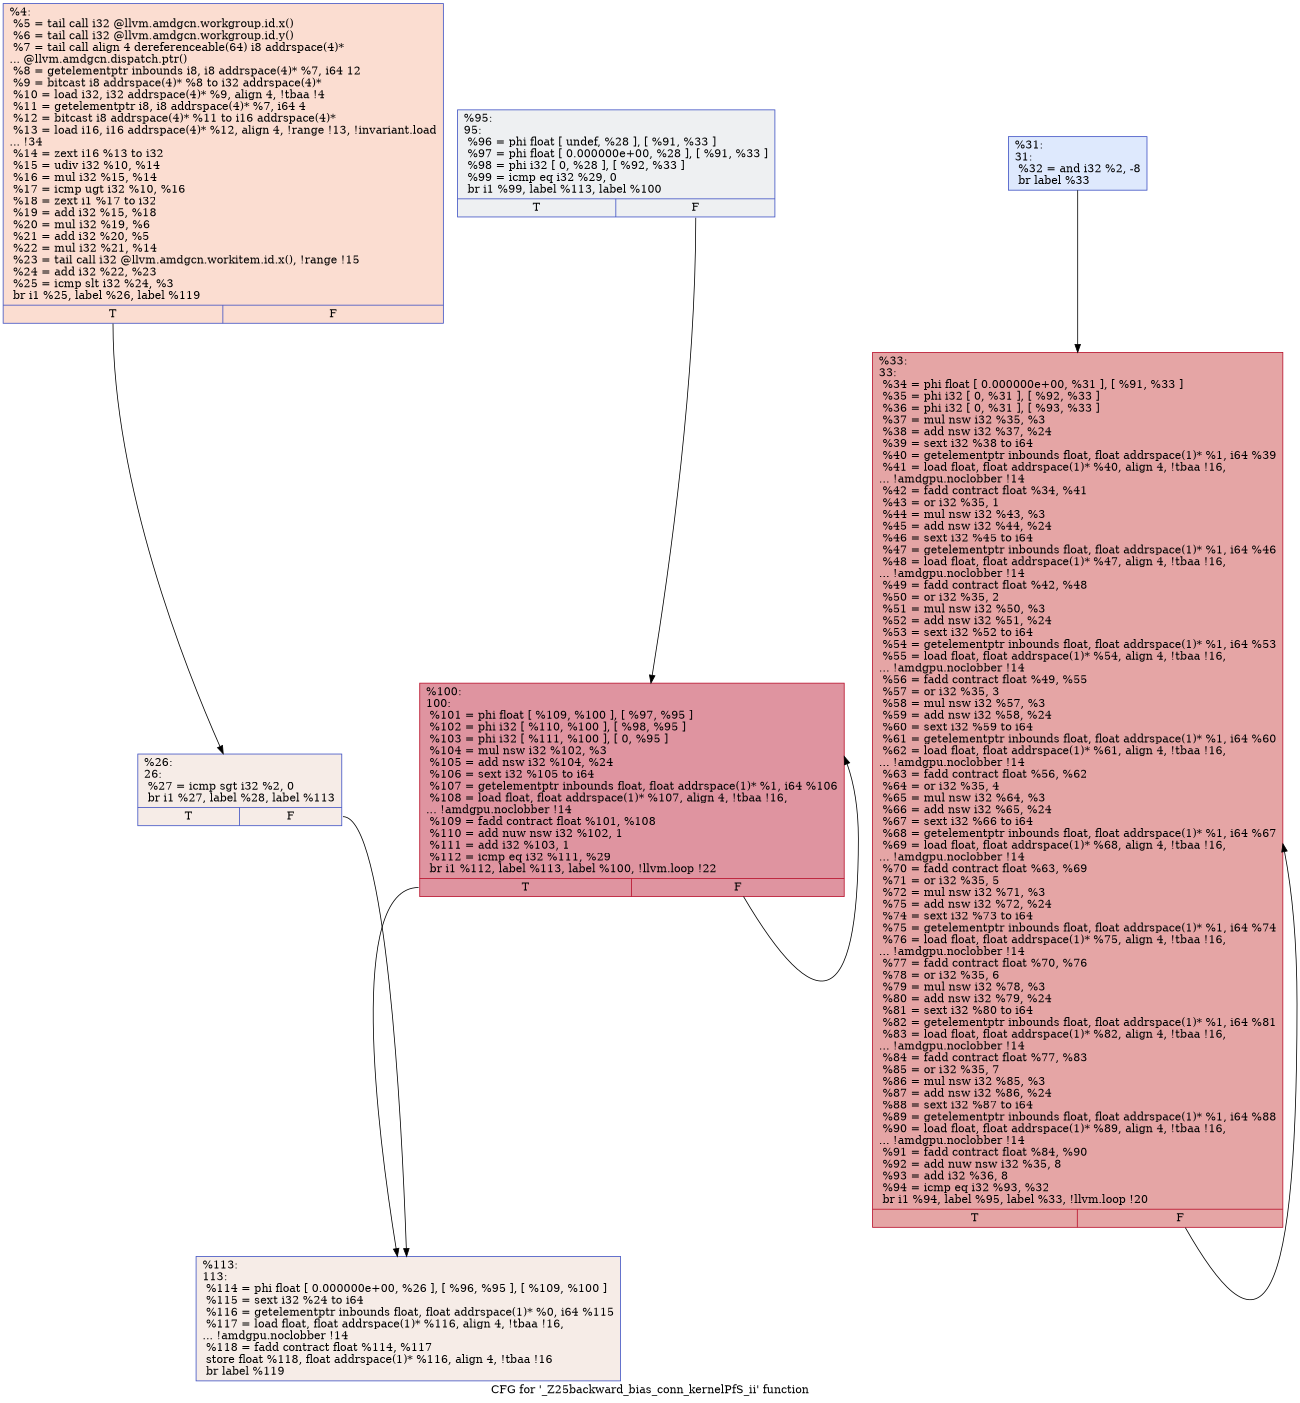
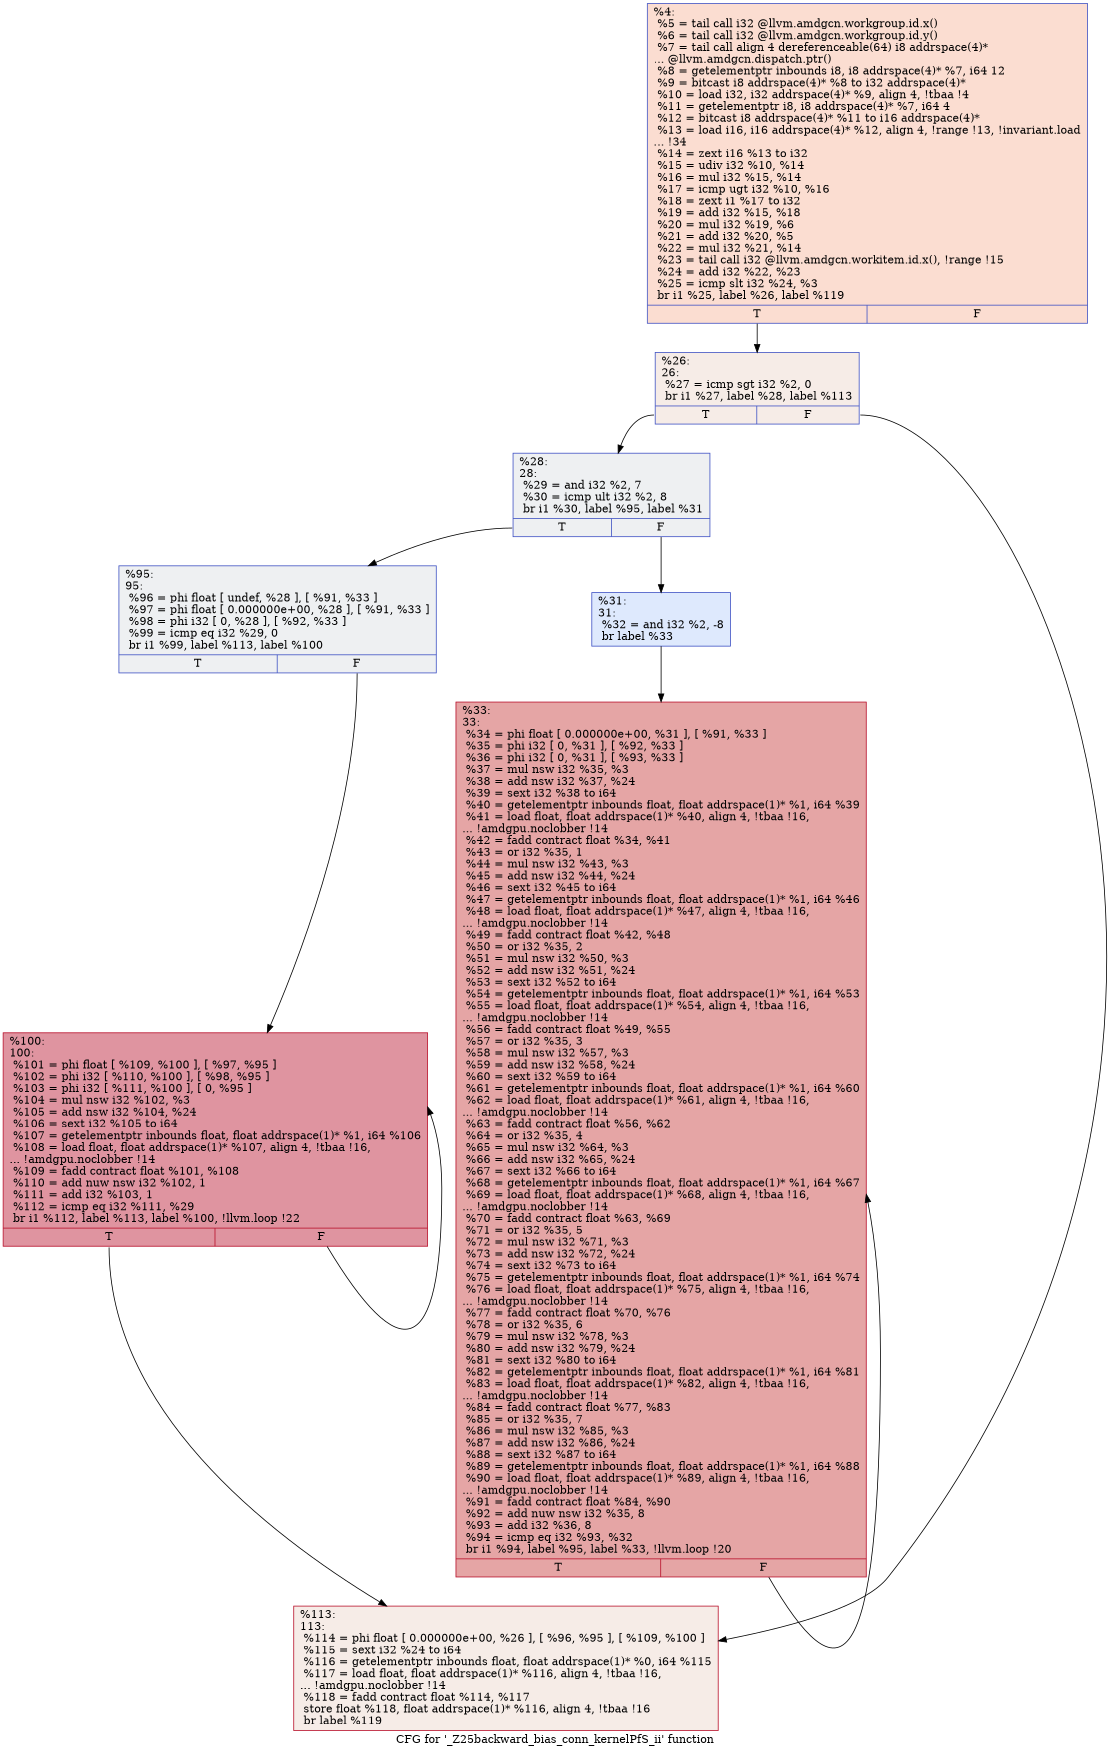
node "%28:": added
node "%33:": text "%75 = add nsw i32 %72, %24" -> "%73 = add nsw i32 %72, %24"
node "%113:": color #3d50c3ff -> #b70d28ff
